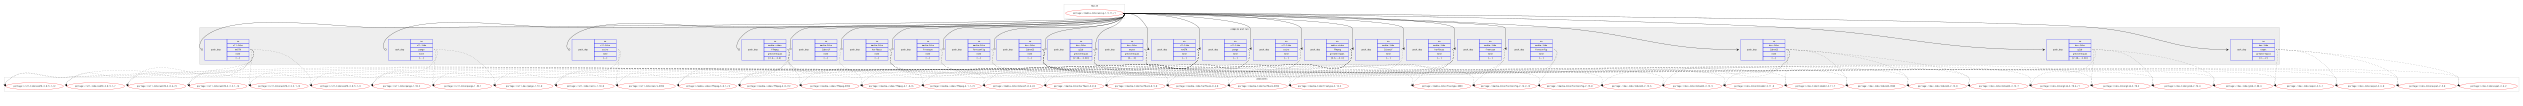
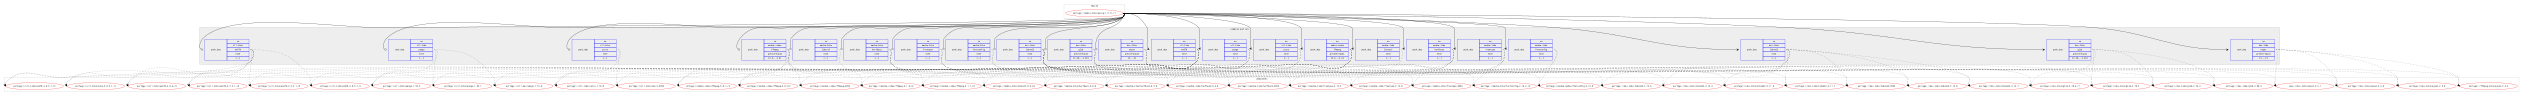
node "portage://x11-libs/wxGTK-3.0.5.1-r1": label "portage://x11-libs/wxGTK-3.0.5.1-r1" -> "portage://x11-libs/none-3.0.5.1-r1"
node "portage://media-libs/freetype-2.13.0": added
node "portage://media-libs/fontconfig-2.15.0": label "portage://media-libs/fontconfig-2.15.0" -> "portage://media-media/fontconfig-2.15.0"
node "portage://dev-libs/expat-2.6.1": label "portage://dev-libs/expat-2.6.1" -> "none://dev-libs/expat-2.6.1"
node "portage://dev-libs/expat-2.6.2": label "portage://dev-libs/expat-2.6.2" -> "portage://ffmpeg-libs/expat-2.6.2"
